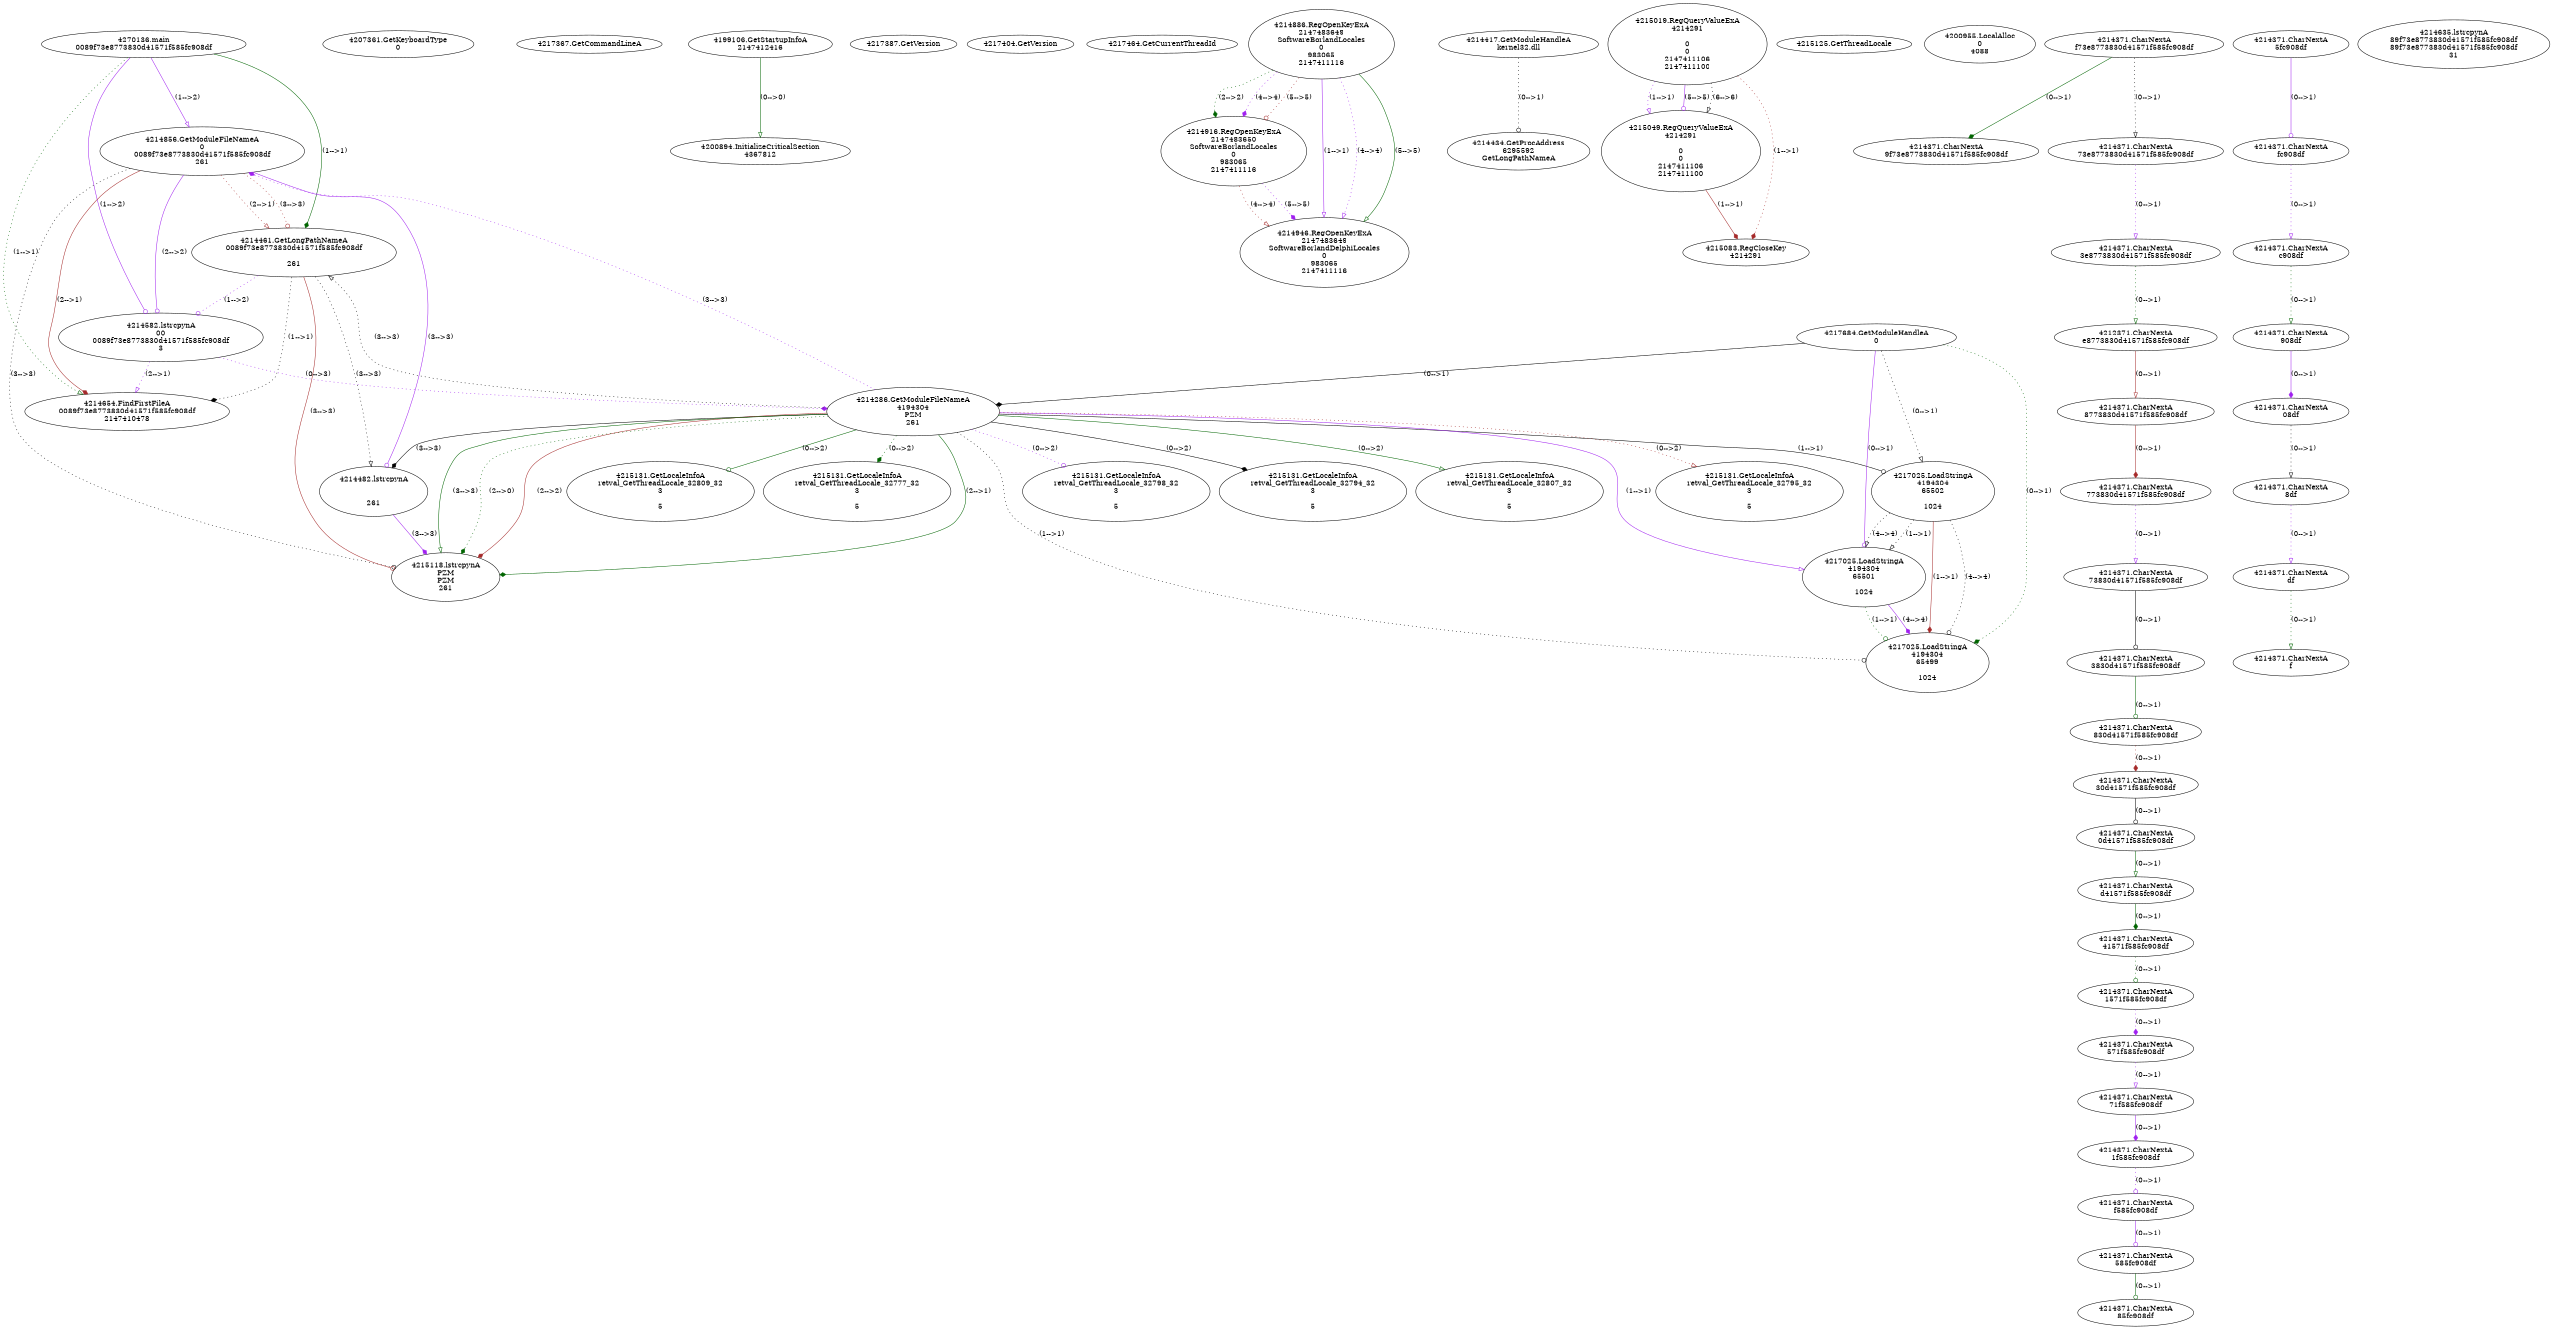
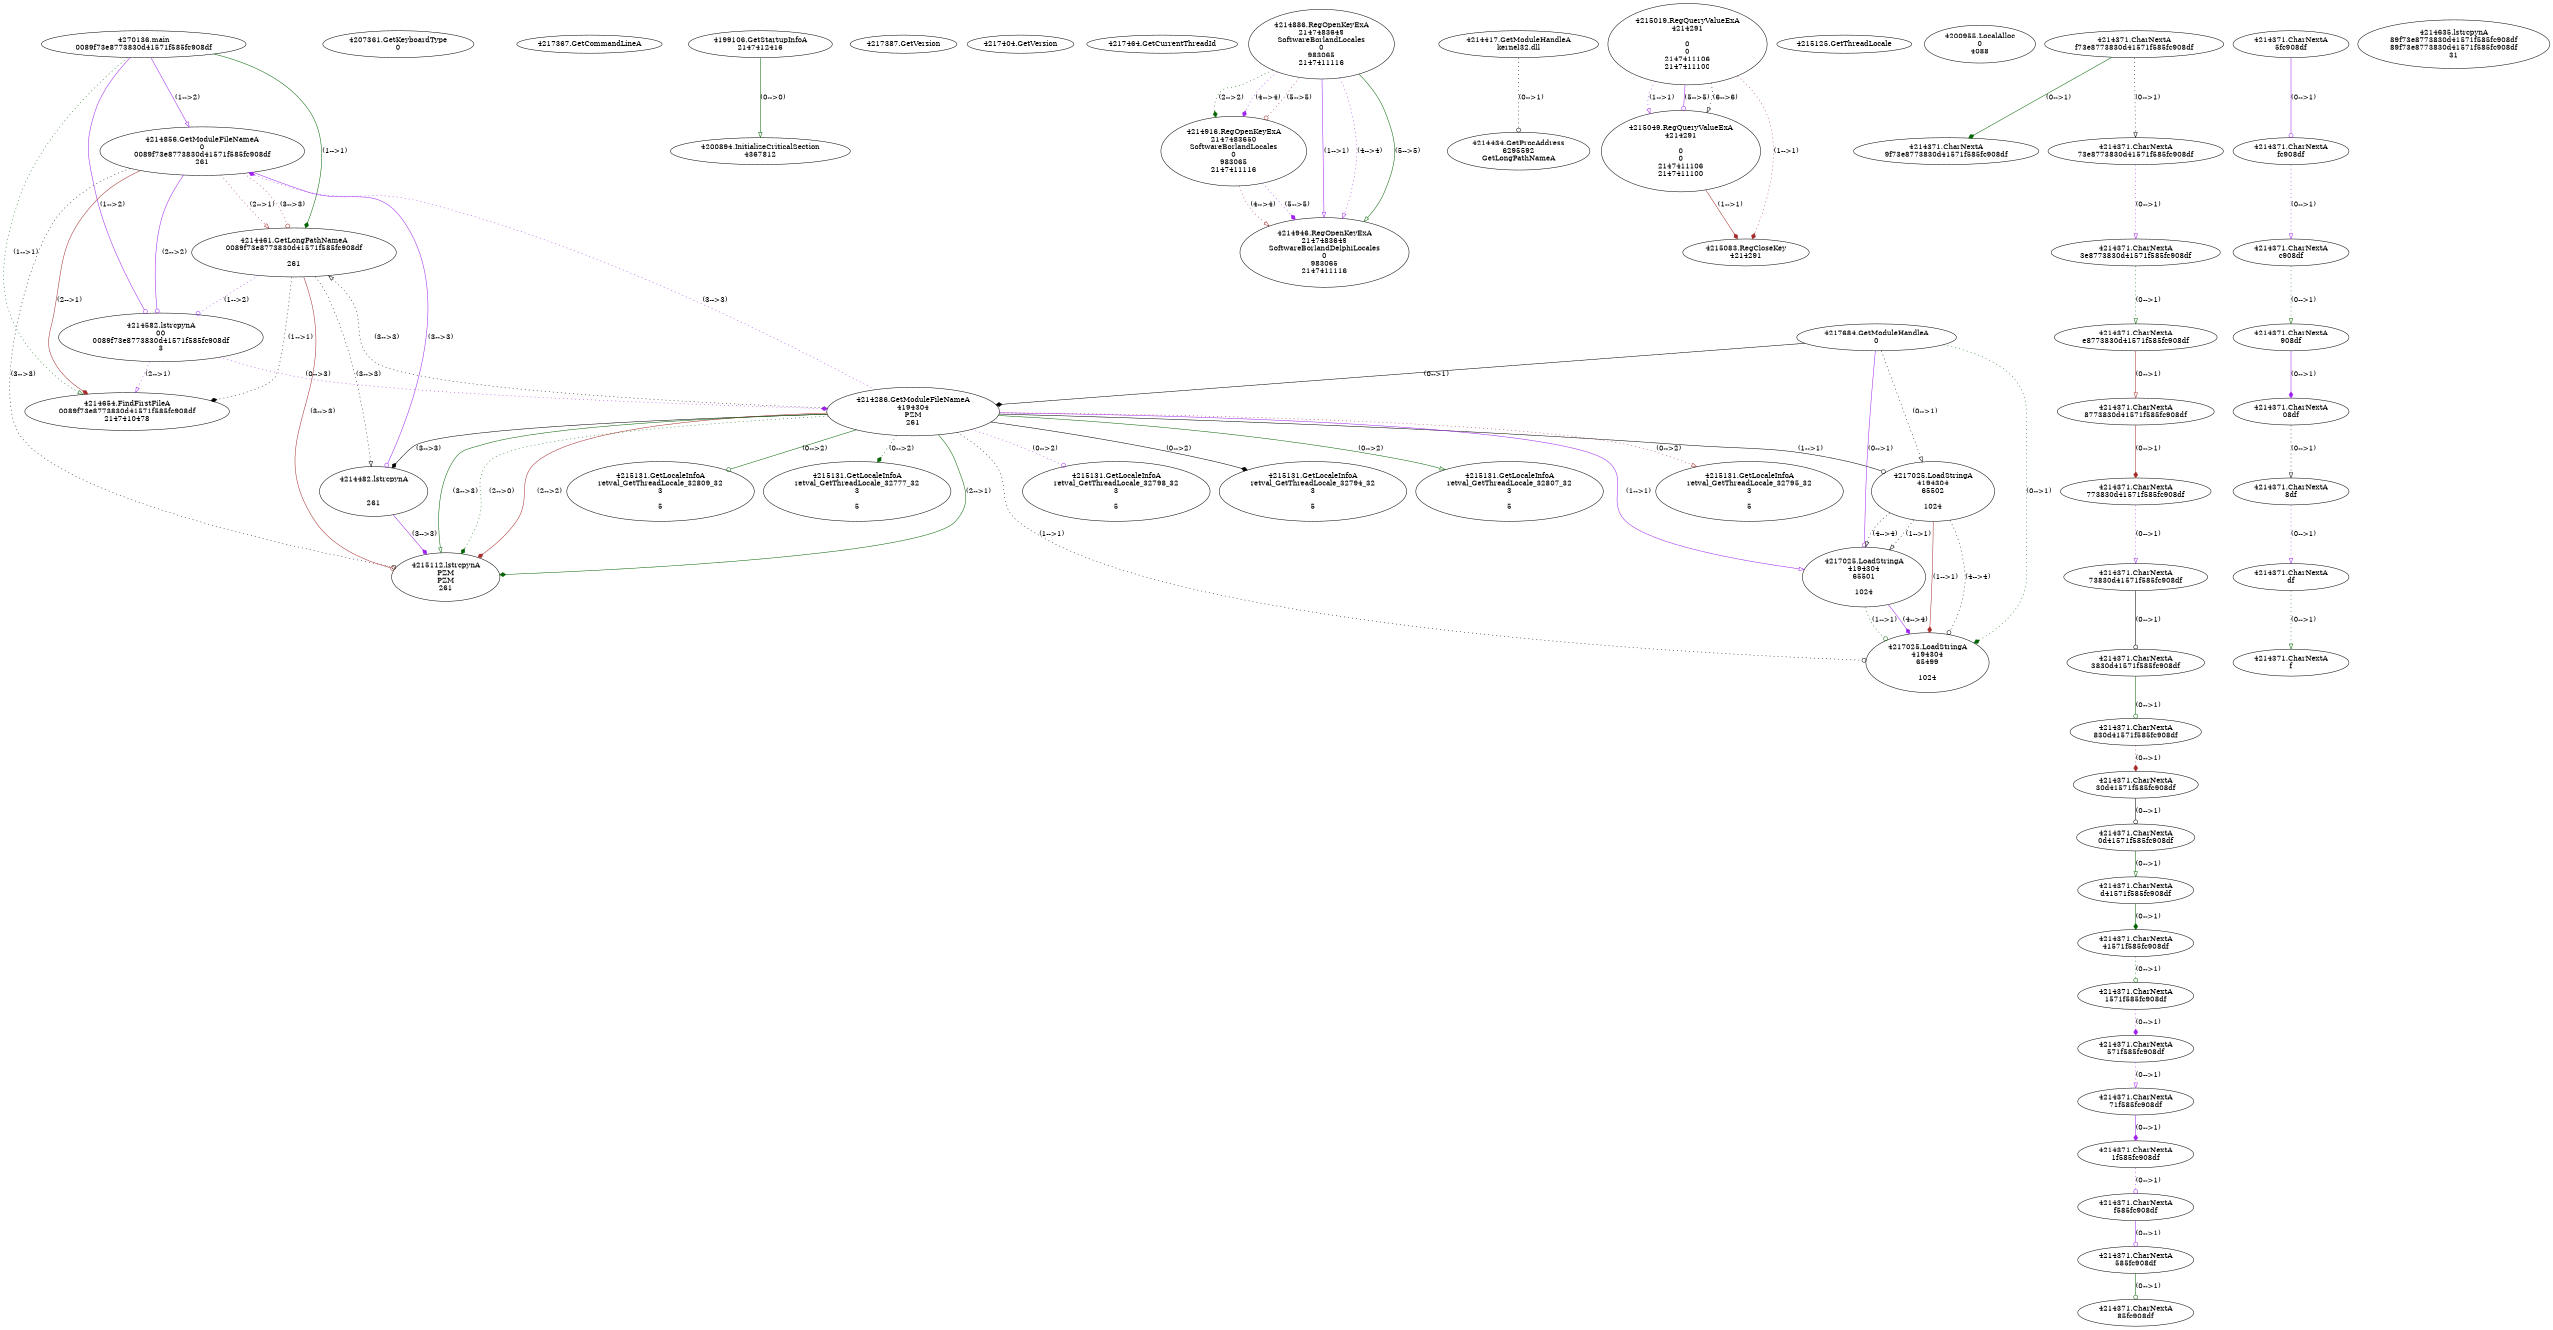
node "4212371.CharNextA e8773830d41571f585fc908df": label "4212371.CharNextA e8773830d41571f585fc908df" -> "4214371.CharNextA e8773830d41571f585fc908df"
node "4215118.lstrcpynA PZM PZM 261": label "4215118.lstrcpynA PZM PZM 261" -> "4215112.lstrcpynA PZM PZM 261"
